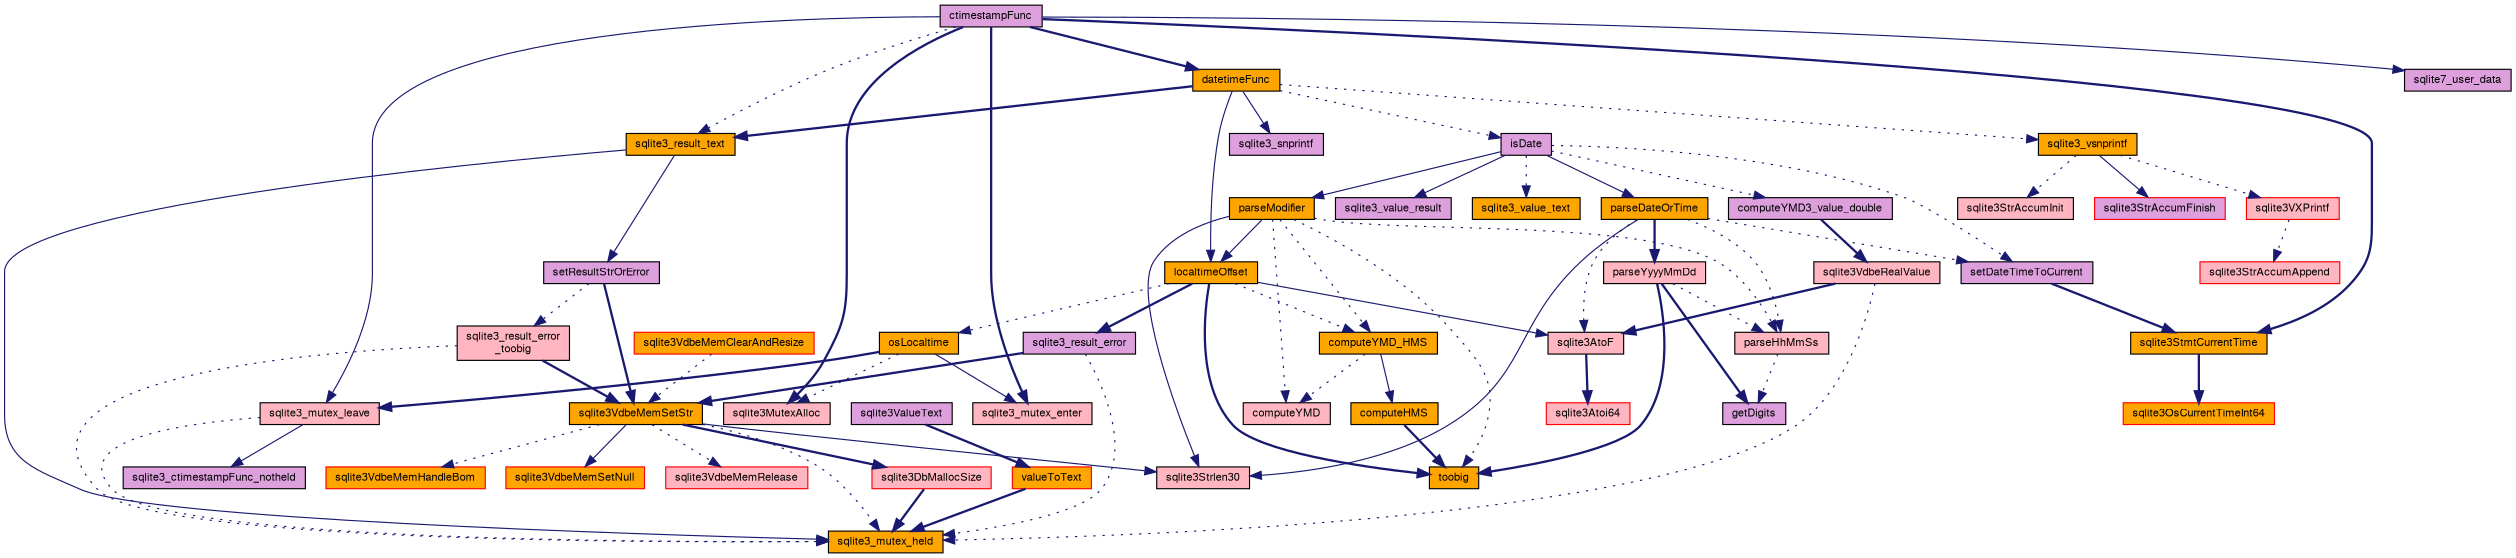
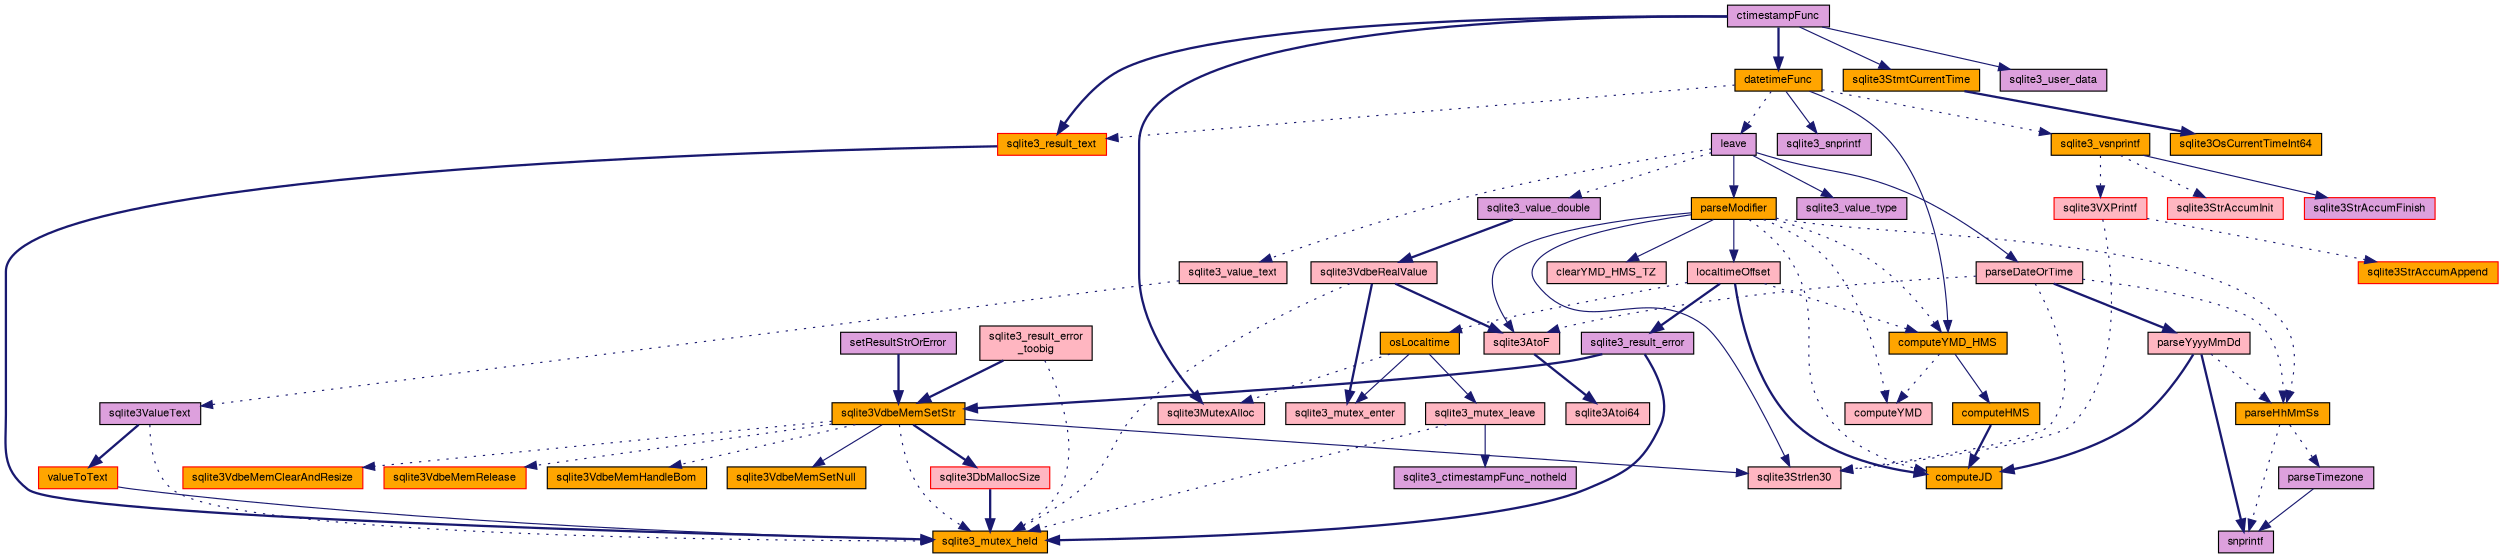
edge "ctimestampFunc" -> "sqlite3_mutex_leave": removed
edge "ctimestampFunc" -> "sqlite3StmtCurrentTime": style bold -> solid
edge "ctimestampFunc" -> "sqlite3_result_text": style dotted -> bold
node "sqlite7_user_data": label "sqlite7_user_data" -> "sqlite3_user_data"
edge "datetimeFunc" -> "sqlite3_result_text": style bold -> dotted
node "sqlite3_result_text": color black -> red
node "isDate": label "isDate" -> "leave"
edge "datetimeFunc" -> "localtimeOffset": now "datetimeFunc" -> "computeYMD_HMS"
edge "sqlite3_result_text" -> "setResultStrOrError": removed
node "sqlite3_value_result": label "sqlite3_value_result" -> "sqlite3_value_type"
node "sqlite3_value_text": fillcolor orange -> lightpink
node "parseDateOrTime": fillcolor orange -> lightpink
node "computeYMD3_value_double": label "computeYMD3_value_double" -> "sqlite3_value_double"
node "sqlite3StrAccumInit": color black -> red
edge "ctimestampFunc" -> "sqlite3_mutex_enter": now "sqlite3VdbeRealValue" -> "sqlite3_mutex_enter"
node "localtimeOffset": fillcolor orange -> lightpink
node "clearYMD_HMS_TZ": added
node "setDateTimeToCurrent": removed
node "sqlite3StrAccumAppend": fillcolor lightpink -> orange
edge "setResultStrOrError" -> "sqlite3_result_error _toobig": removed
edge "localtimeOffset" -> "sqlite3AtoF": now "parseModifier" -> "sqlite3AtoF"
edge "sqlite3_value_text" -> "sqlite3ValueText": added
node "parseHhMmSs": fillcolor lightpink -> orange
edge "sqlite3VdbeMemClearAndResize" -> "sqlite3VdbeMemSetStr": reversed
edge "osLocaltime" -> "sqlite3_mutex_leave": style bold -> solid
edge "parseDateOrTime" -> "sqlite3Strlen30": style solid -> dotted
node "sqlite3Atoi64": color red -> black
node "getDigits": label "getDigits" -> "snprintf"
node "sqlite3OsCurrentTimeInt64": color red -> black
edge "sqlite3VXPrintf" -> "sqlite3Strlen30": added
edge "sqlite3_result_text" -> "sqlite3_mutex_held": style solid -> bold
node "sqlite3VdbeMemHandleBom": color red -> black
node "sqlite3VdbeMemSetNull": color red -> black
node "sqlite3VdbeMemRelease": fillcolor lightpink -> orange
node "toobig": label "toobig" -> "computeJD"
node "parseTimezone": added
edge "sqlite3_result_error" -> "sqlite3_mutex_held": style dotted -> bold
edge "valueToText" -> "sqlite3_mutex_held": style bold -> solid
edge "sqlite3ValueText" -> "sqlite3_mutex_held": added
